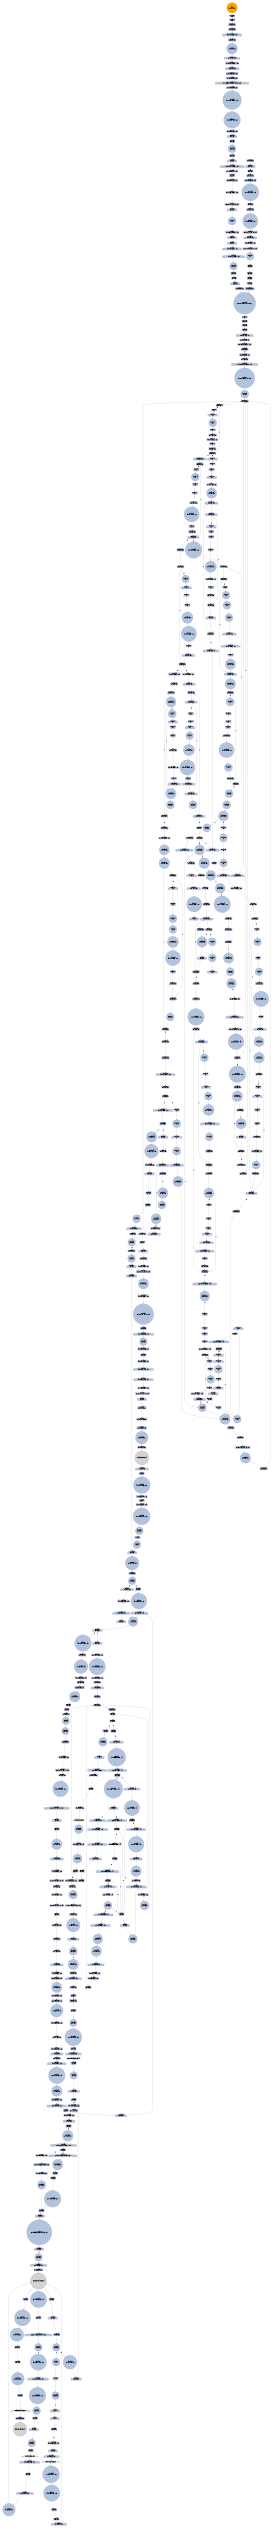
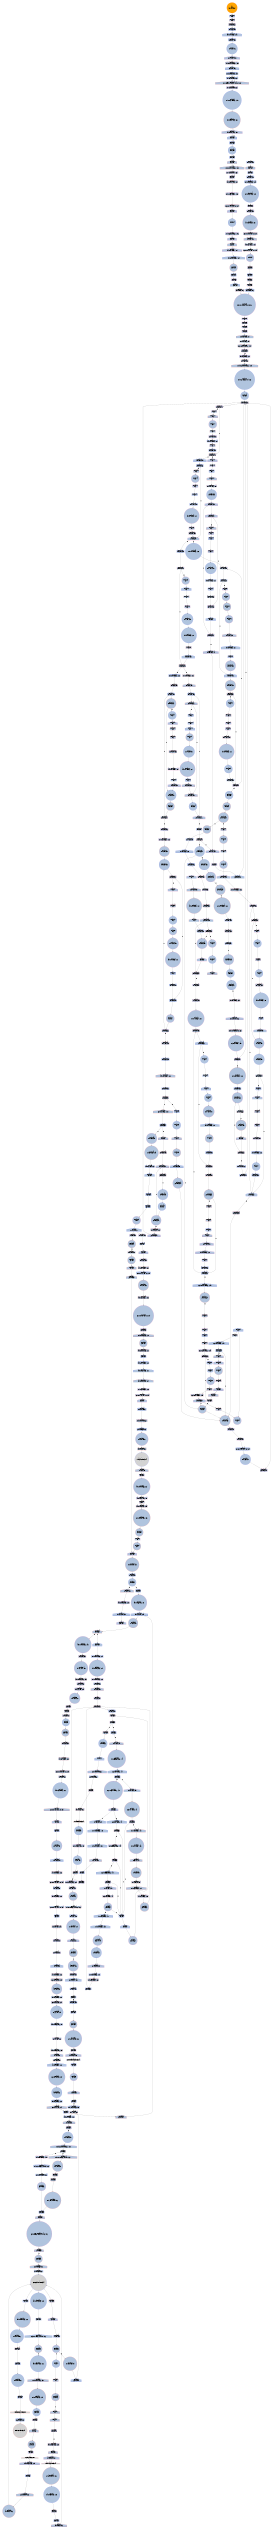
node "0x0042d0a4 addl 0x40a0a6(%ebp), %ebx": shape folder -> house
